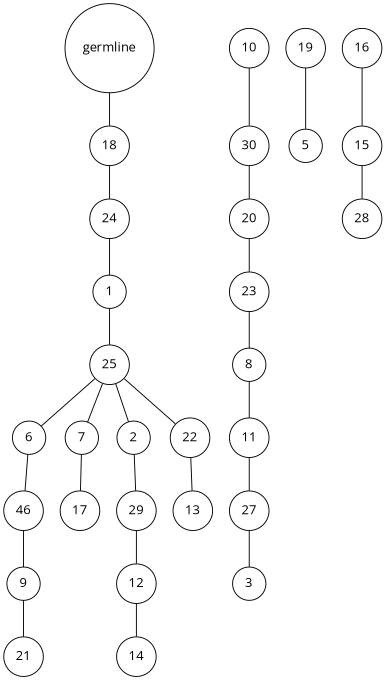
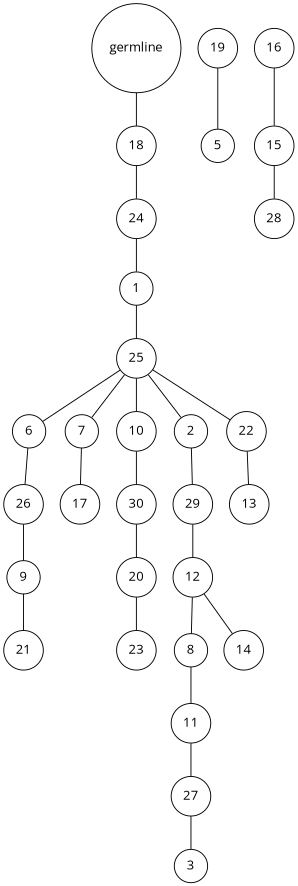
edge "23" -- "8": now "12" -- "8"
edge "25" -- "10": added
node "46": label "46" -> "26"
